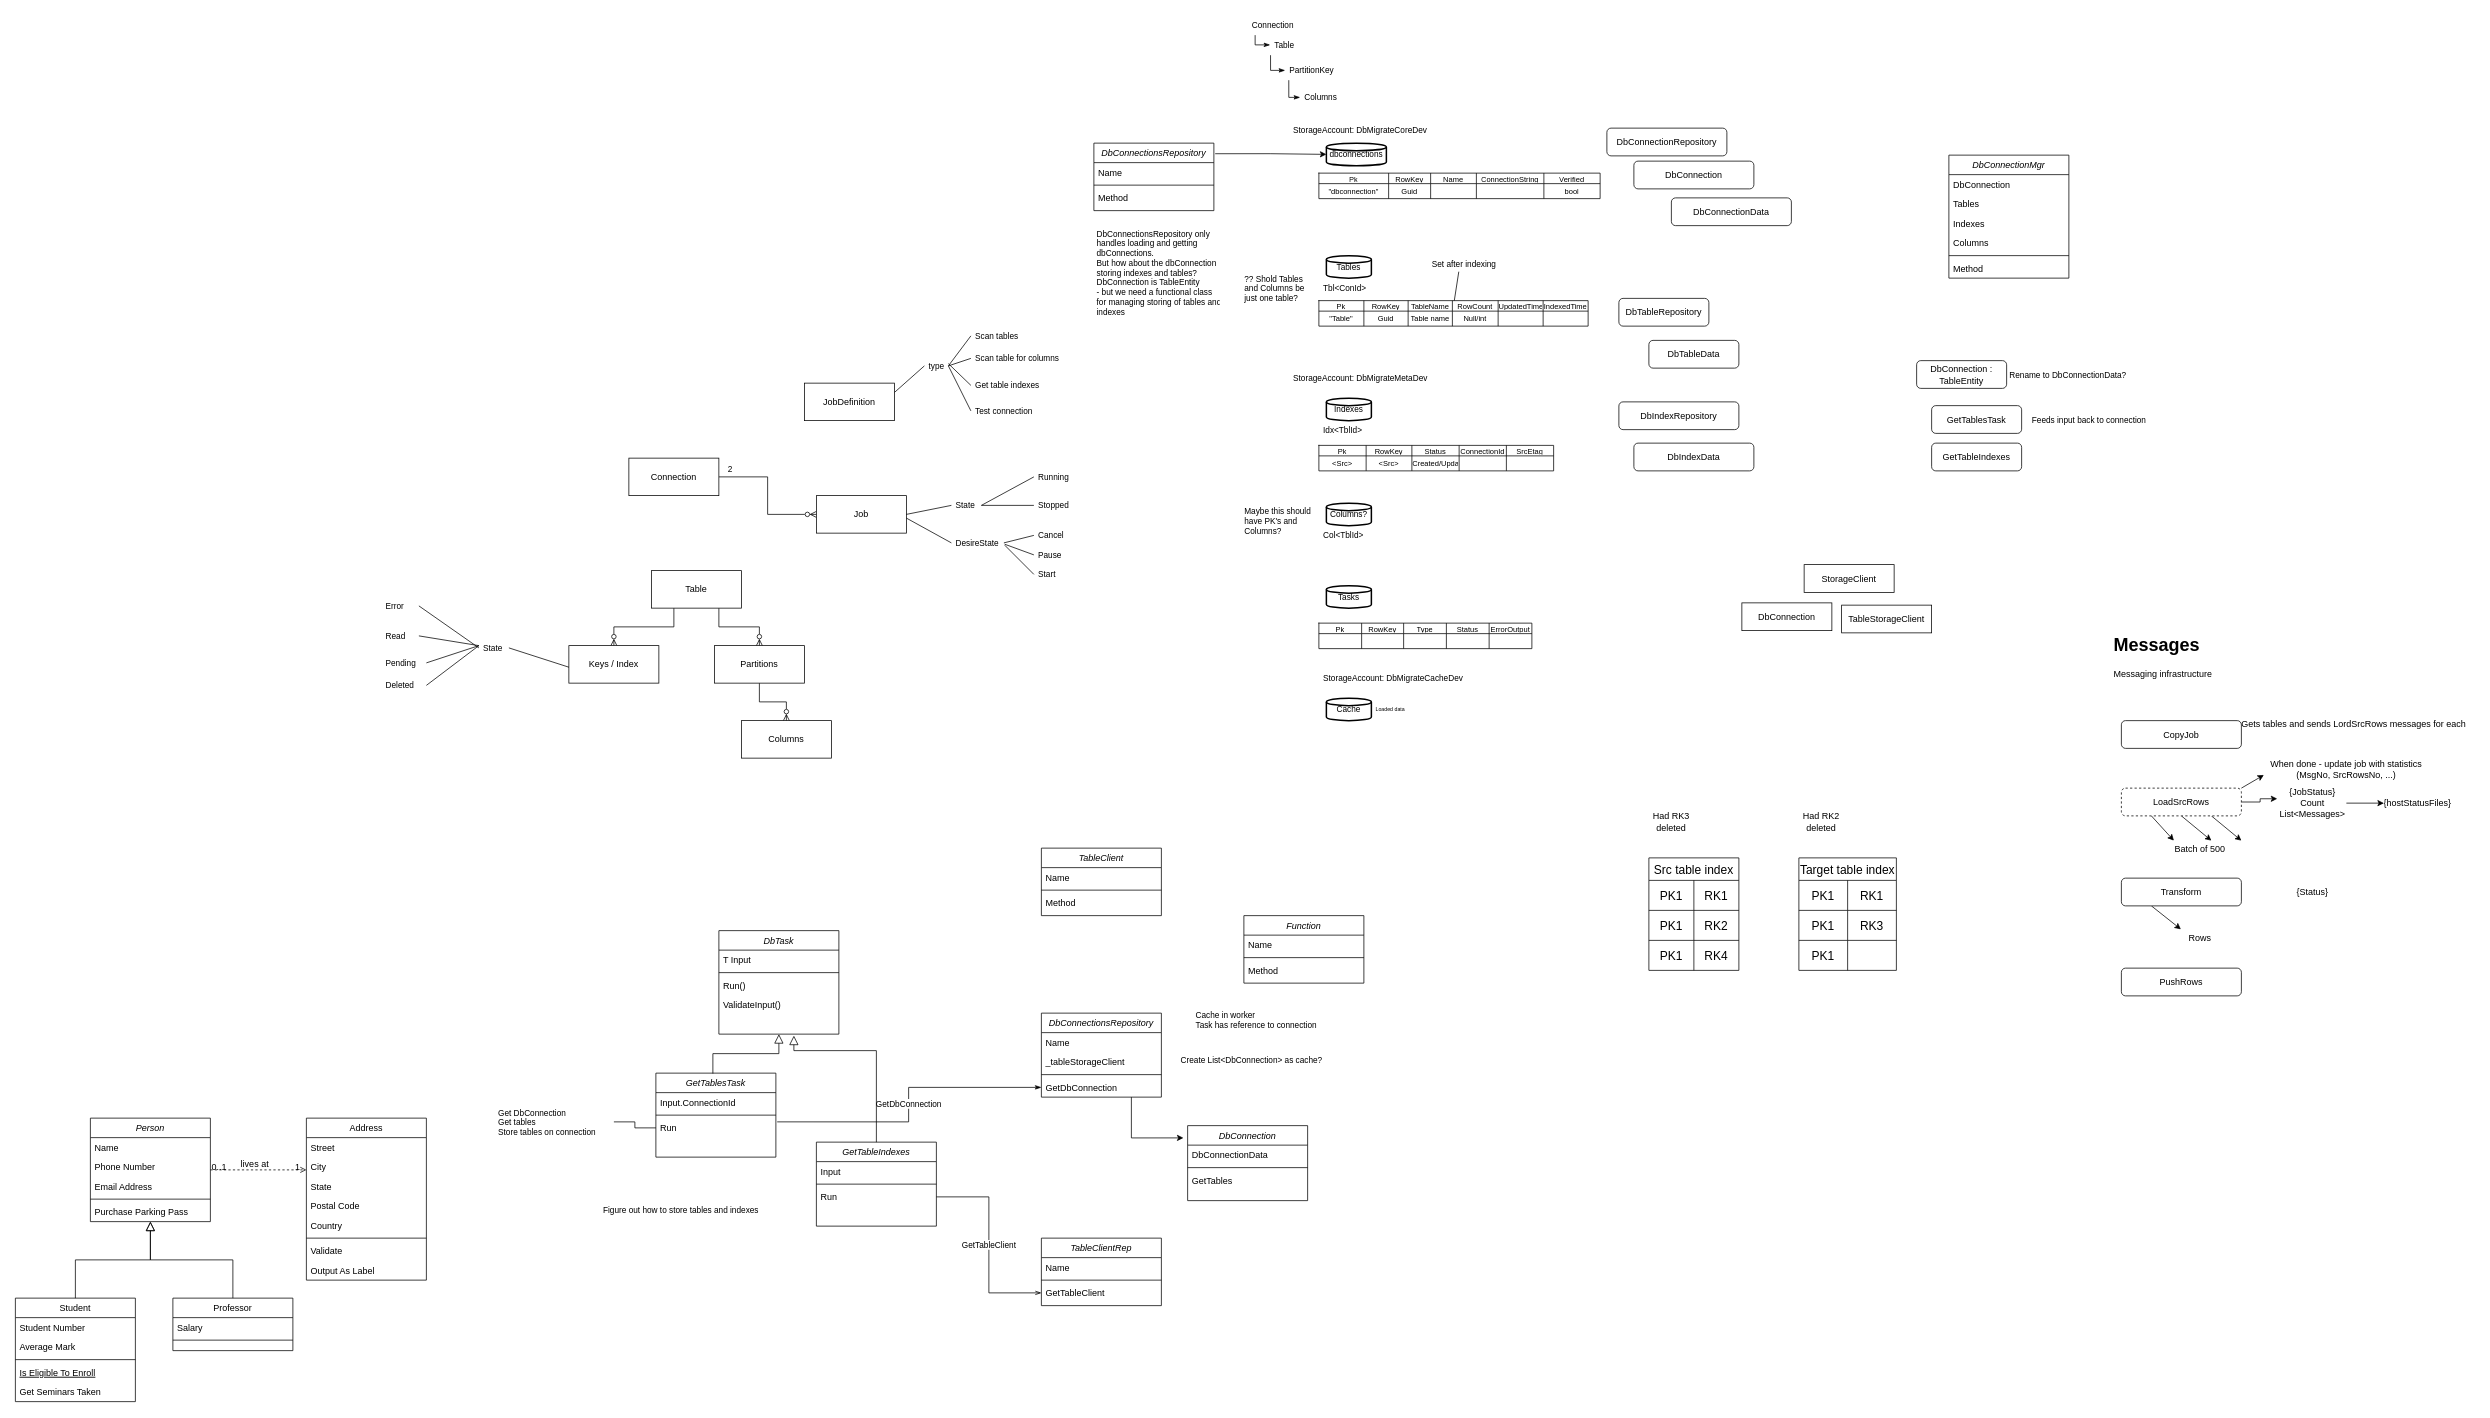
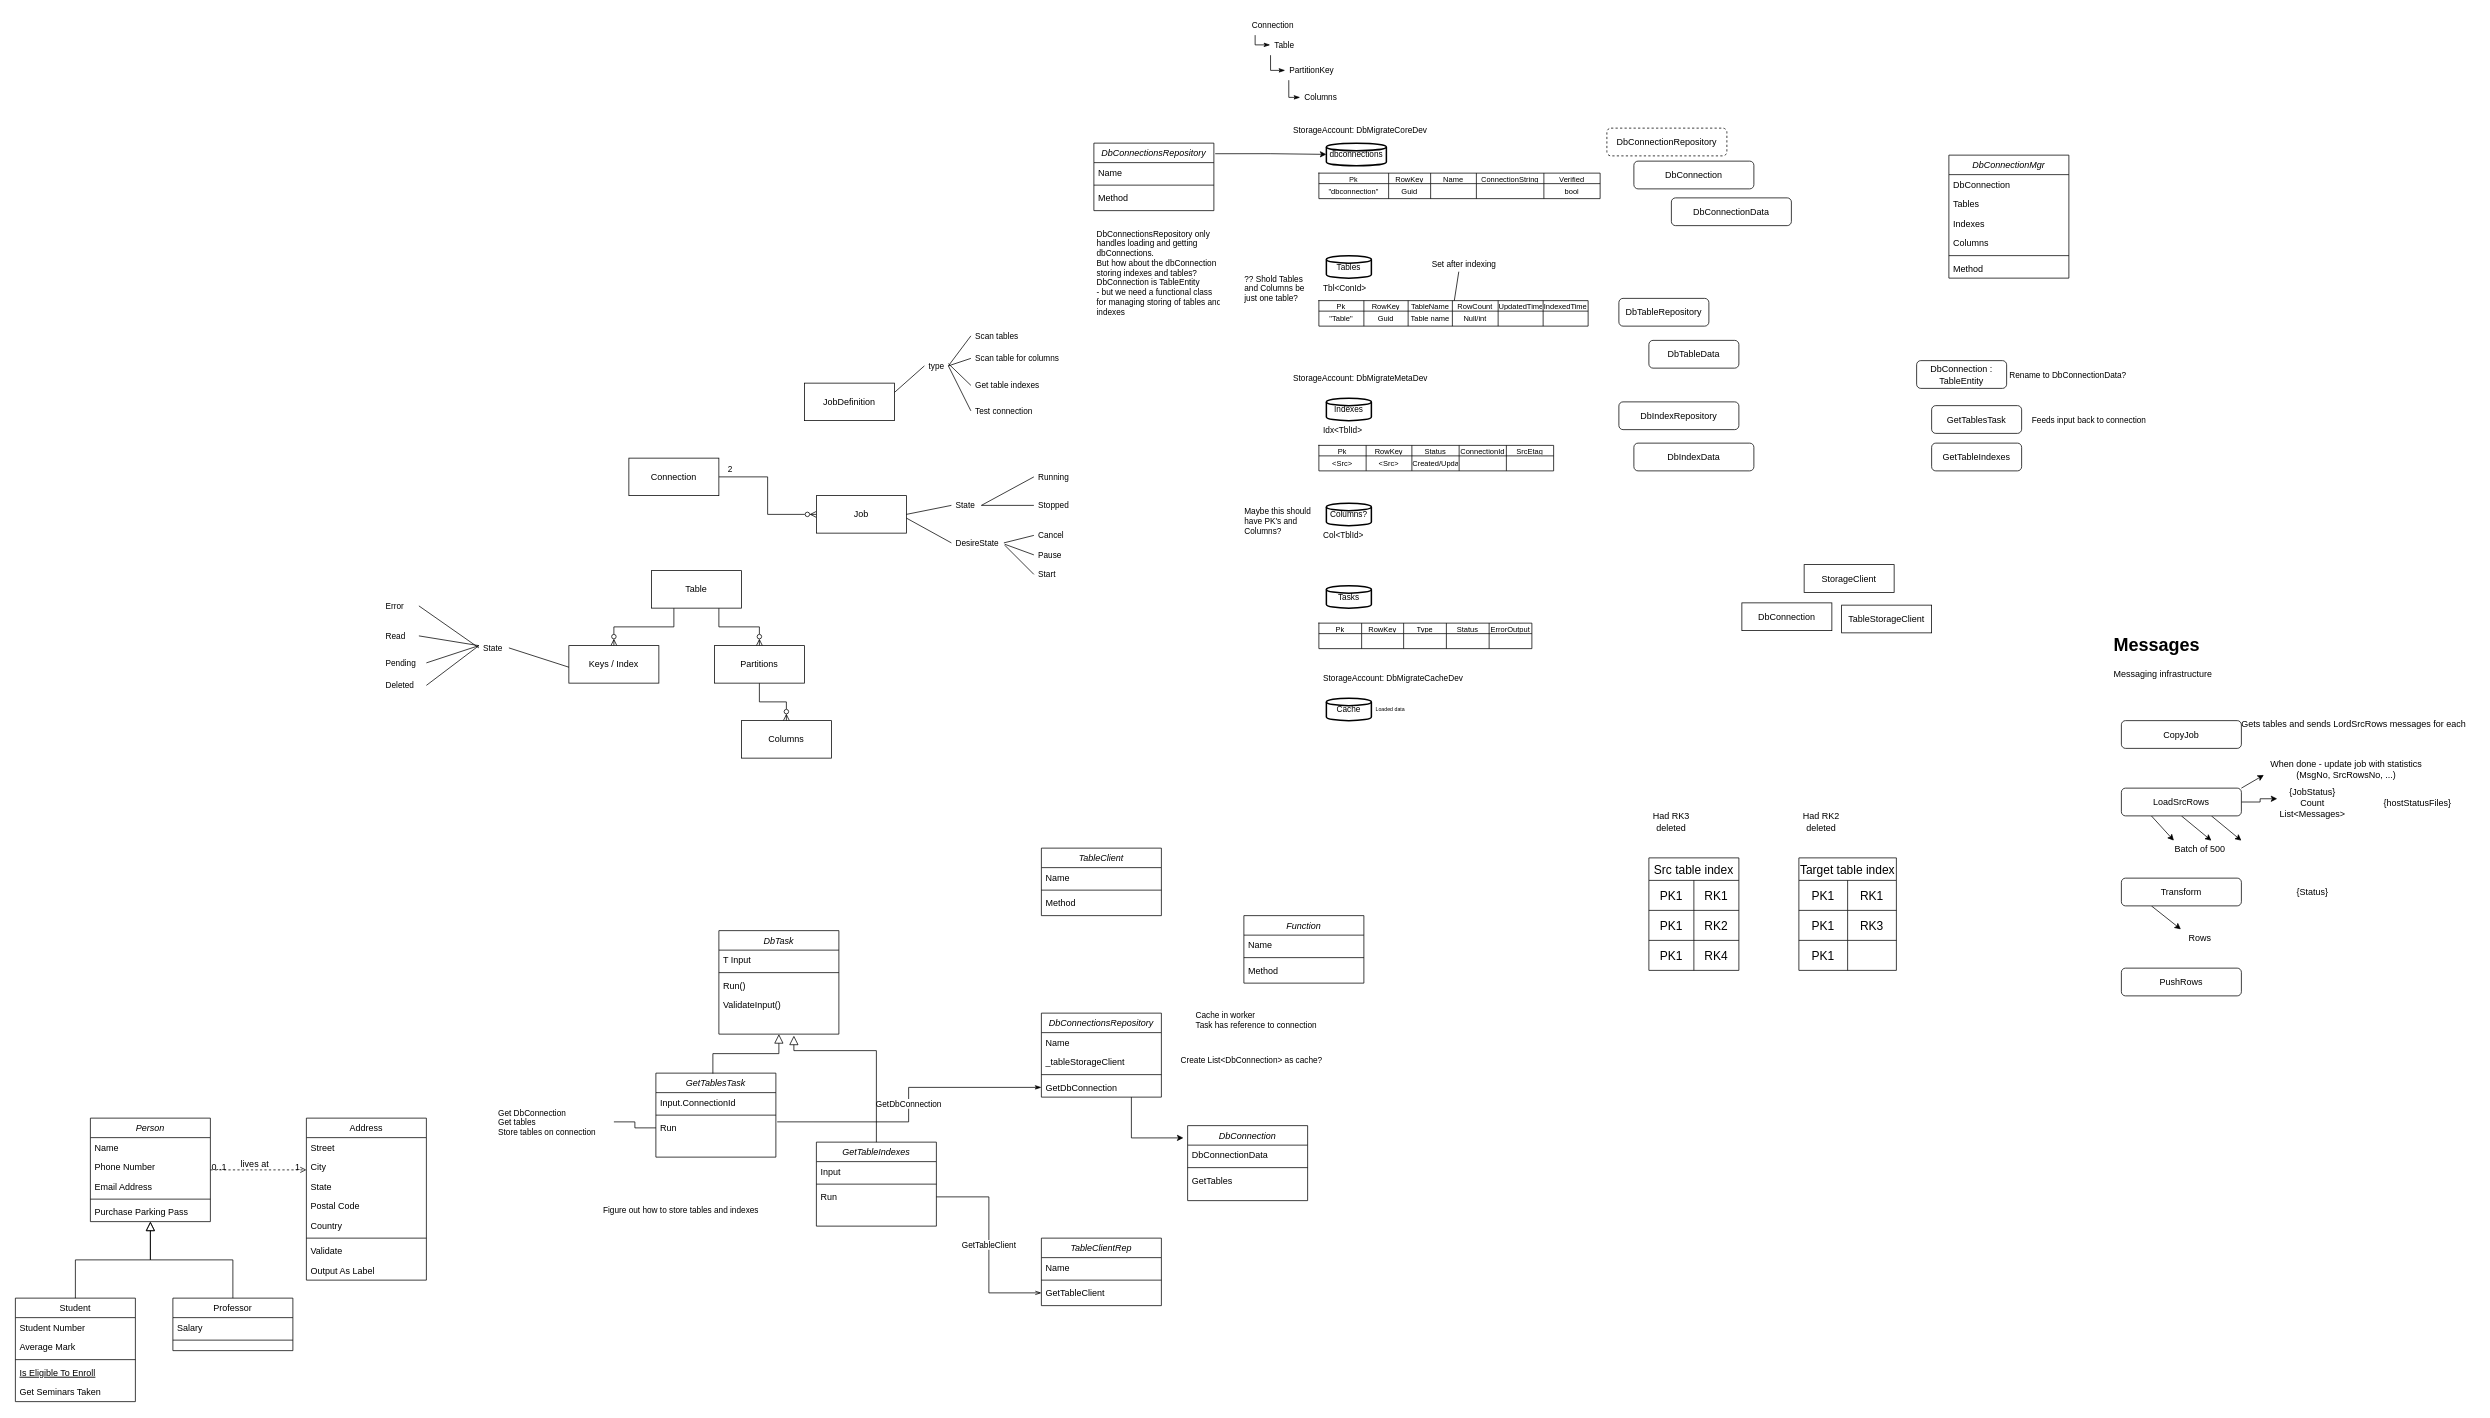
node "DbConnectionRepository": style solid -> dashed
node "LoadSrcRows": style dashed -> solid
edge "{JobStatus} Count List<Messages>" -> "{hostStatusFiles}": removed
